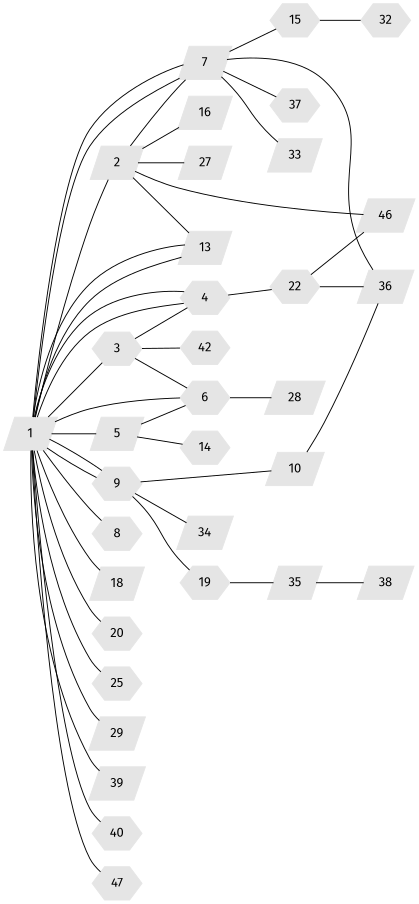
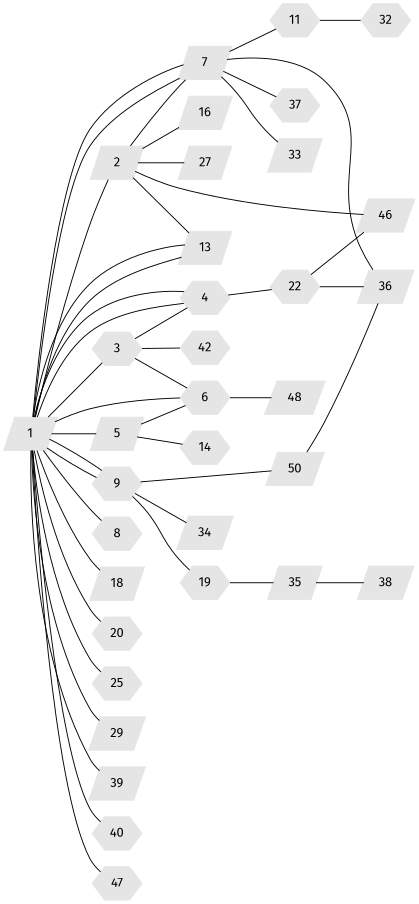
node "15": label "15" -> "11"
node "28": label "28" -> "48"
node "10": label "10" -> "50"
